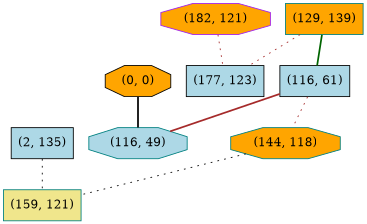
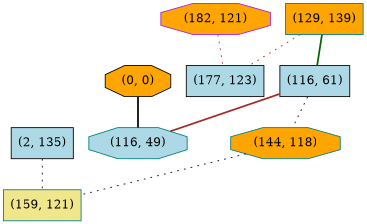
edge "(116, 61)" -- "(144, 118)": color brown -> black
